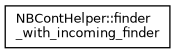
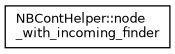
node "NBContHelper::finder _with_incoming_finder": label "NBContHelper::finder _with_incoming_finder" -> "NBContHelper::node _with_incoming_finder"
